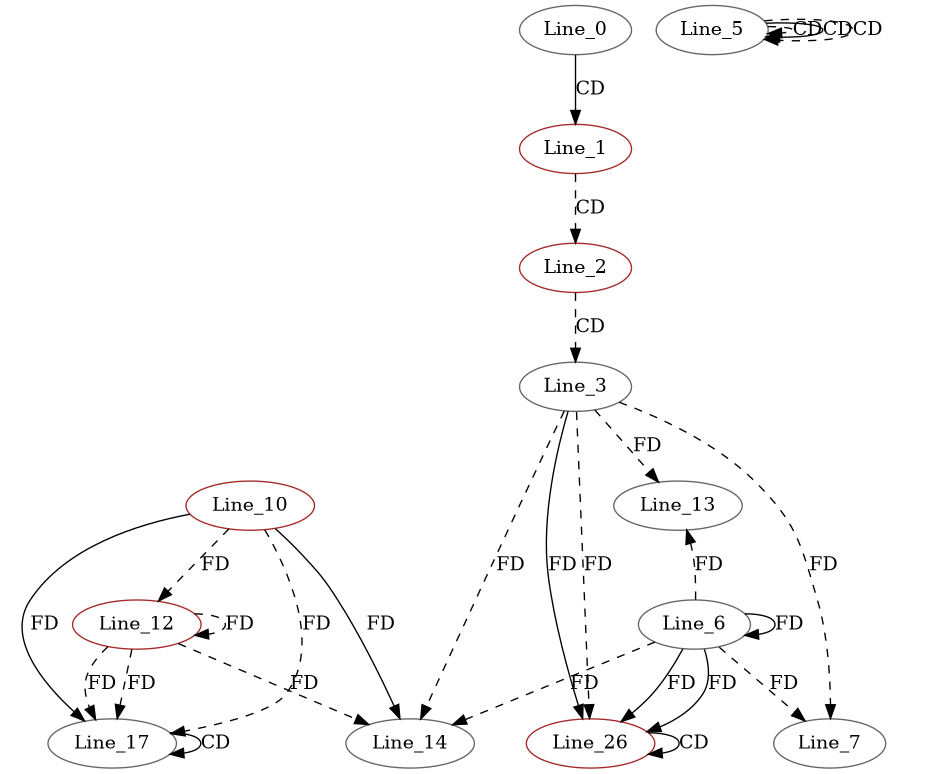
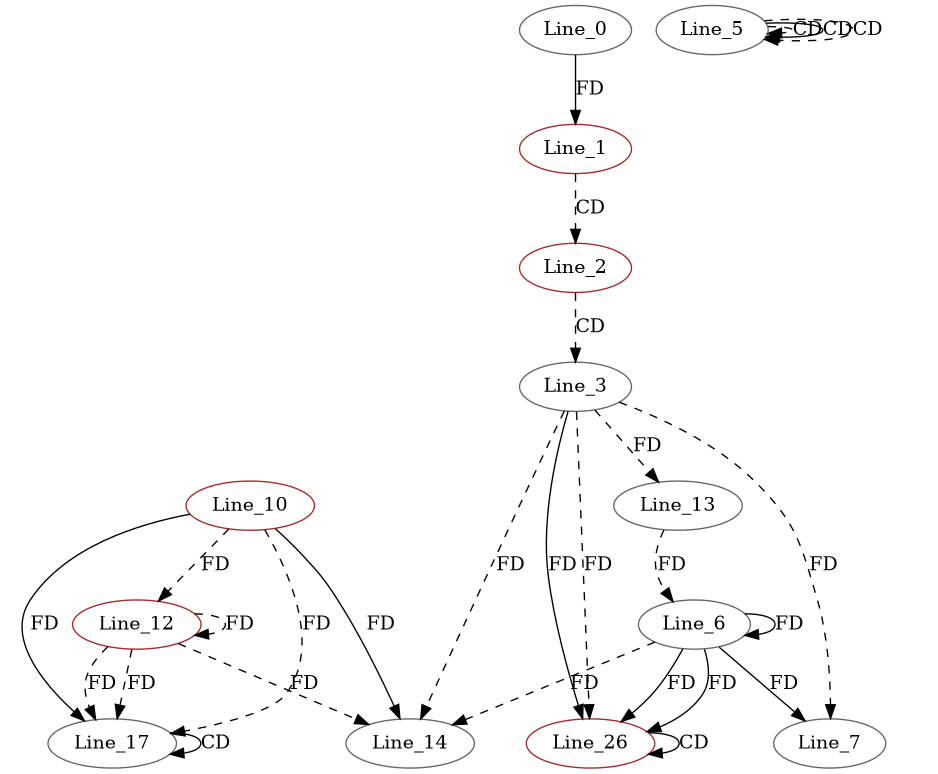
edge "Line_0" -> "Line_1": label "CD" -> "FD"
edge "Line_6" -> "Line_13": reversed
edge "Line_6" -> "Line_7": style dashed -> solid
